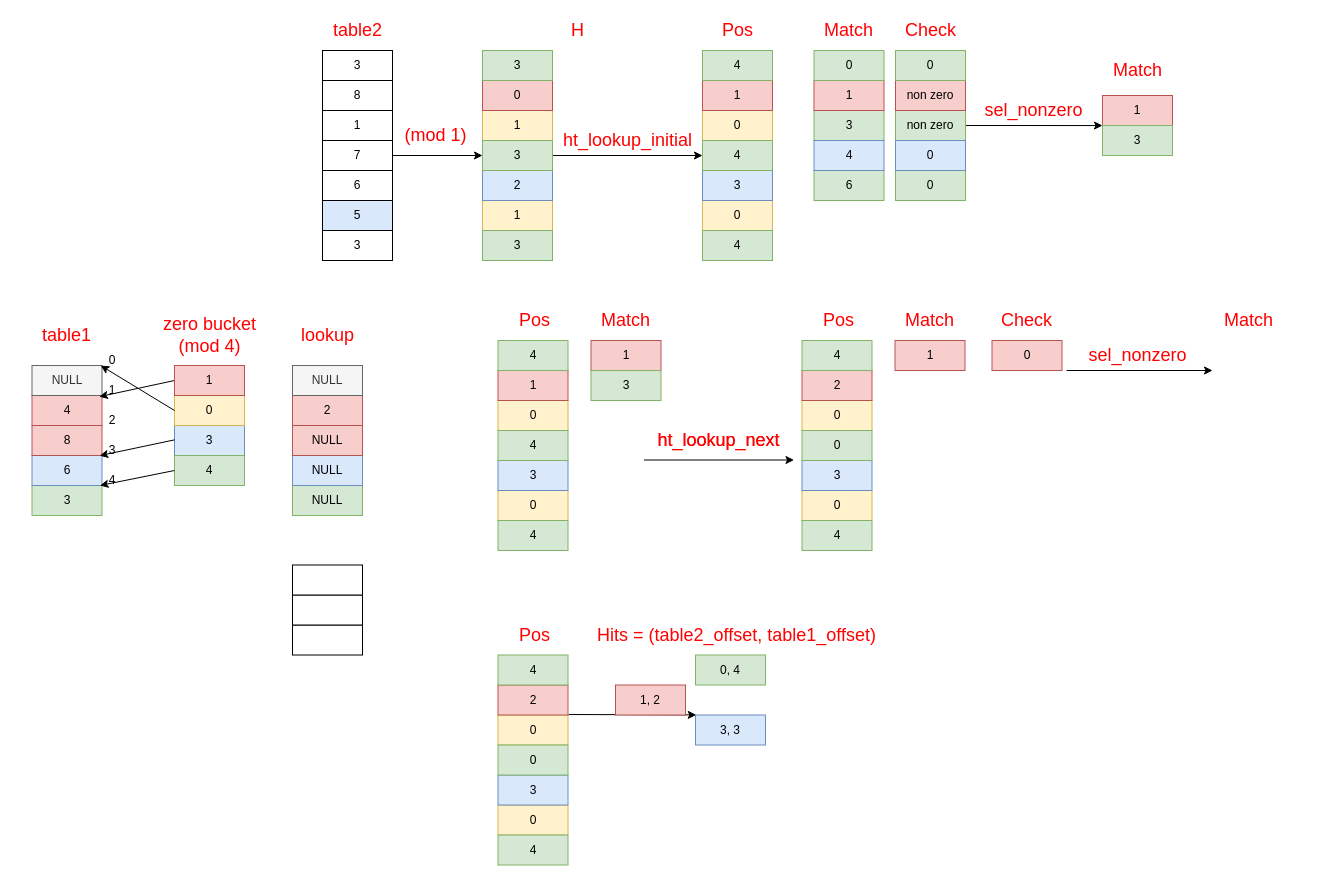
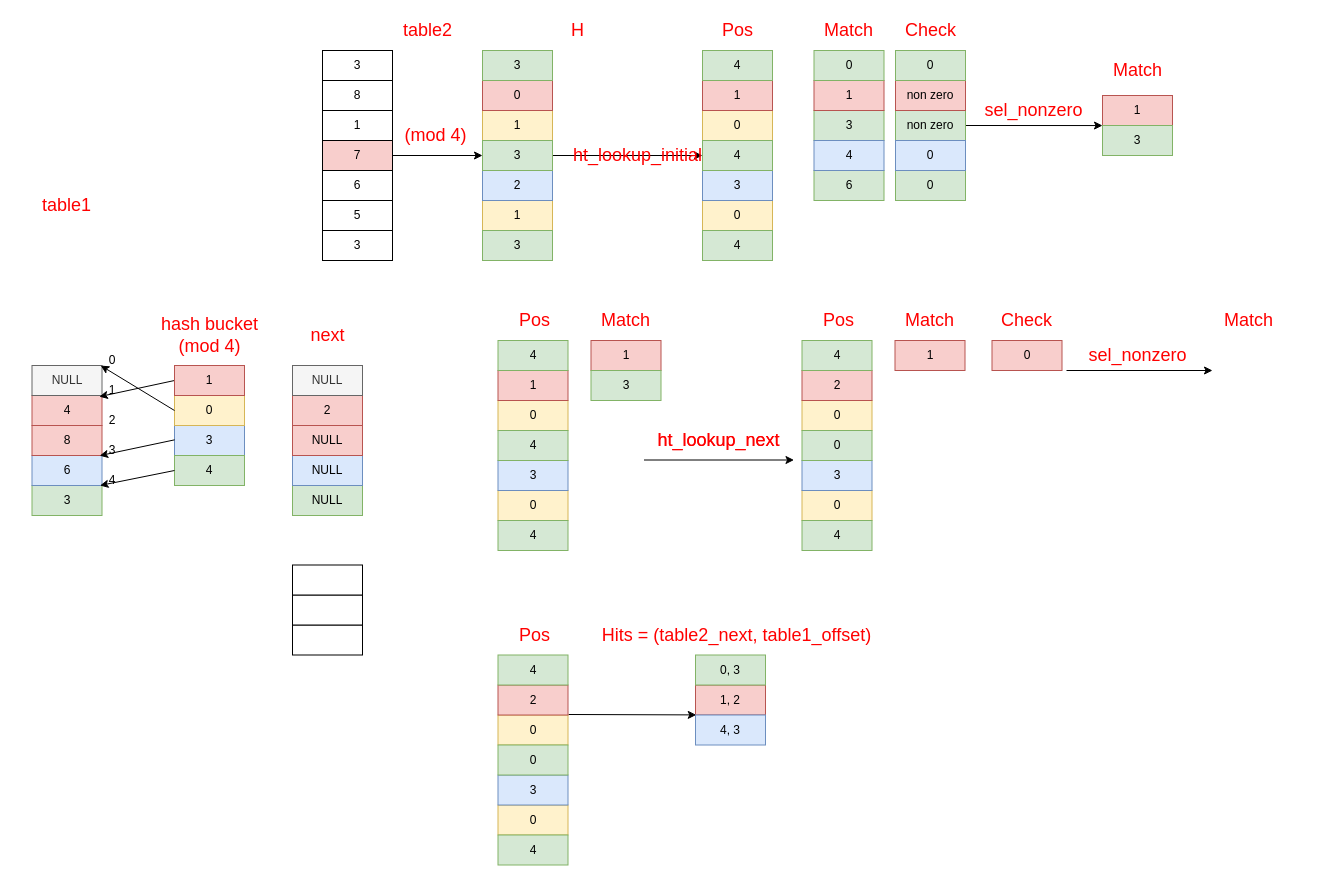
node "table2": moved (358, 31) -> (428, 31)
node "(mod 1)": label "(mod 1)" -> "(mod 4)"
node "ht_lookup_initial": moved (628, 141) -> (638, 156)
node "7": fillcolor #ffffff -> #f8cecc
node "5": fillcolor #dae8fc -> #ffffff
node "table1": moved (67, 336) -> (67, 206)
node "zero bucket (mod 4)": label "zero bucket (mod 4)" -> "hash bucket (mod 4)"
node "lookup": label "lookup" -> "next"
node "Hits = (table2_offset, table1_offset)": label "Hits = (table2_offset, table1_offset)" -> "Hits = (table2_next, table1_offset)"
node "0, 4": label "0, 4" -> "0, 3"
node "1, 2": moved (651, 700) -> (731, 700)
node "3, 3": label "3, 3" -> "4, 3"
